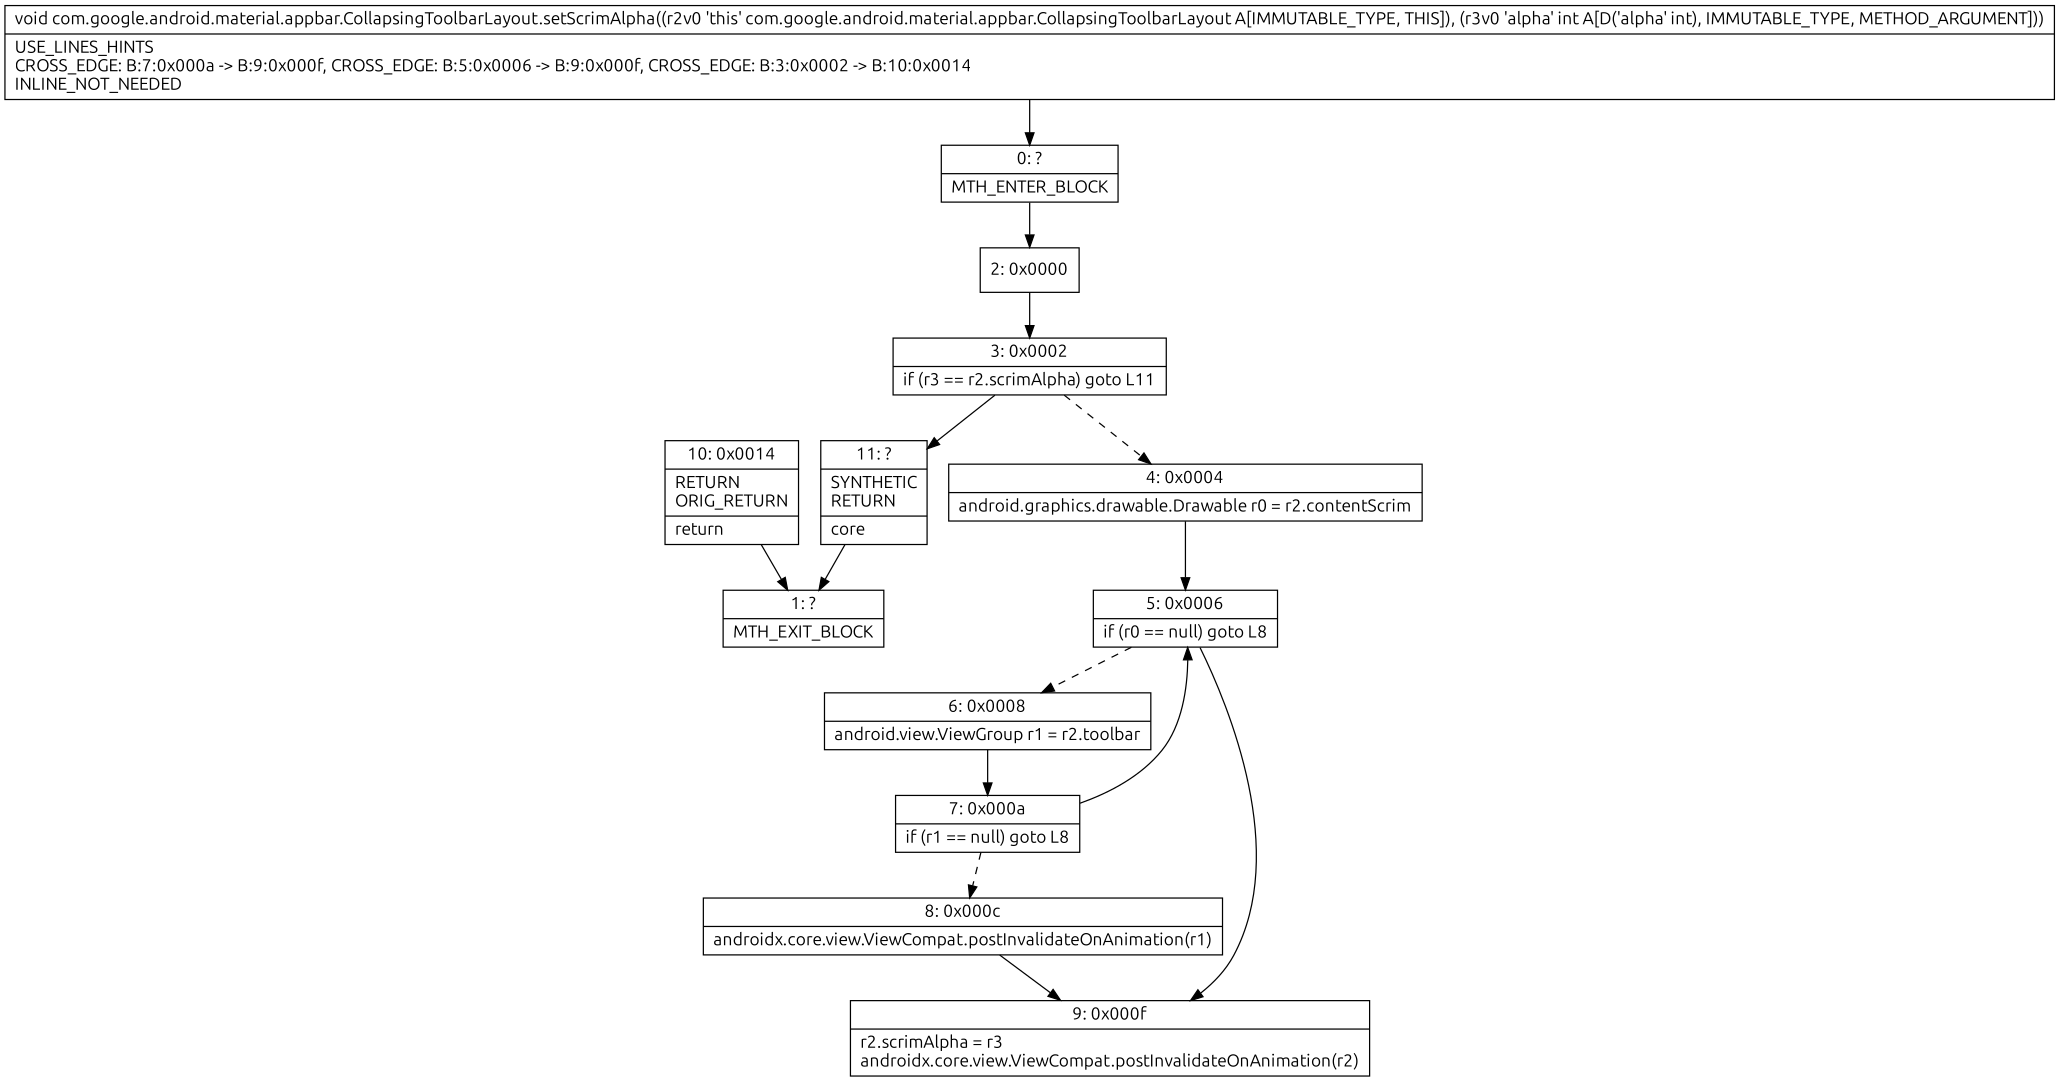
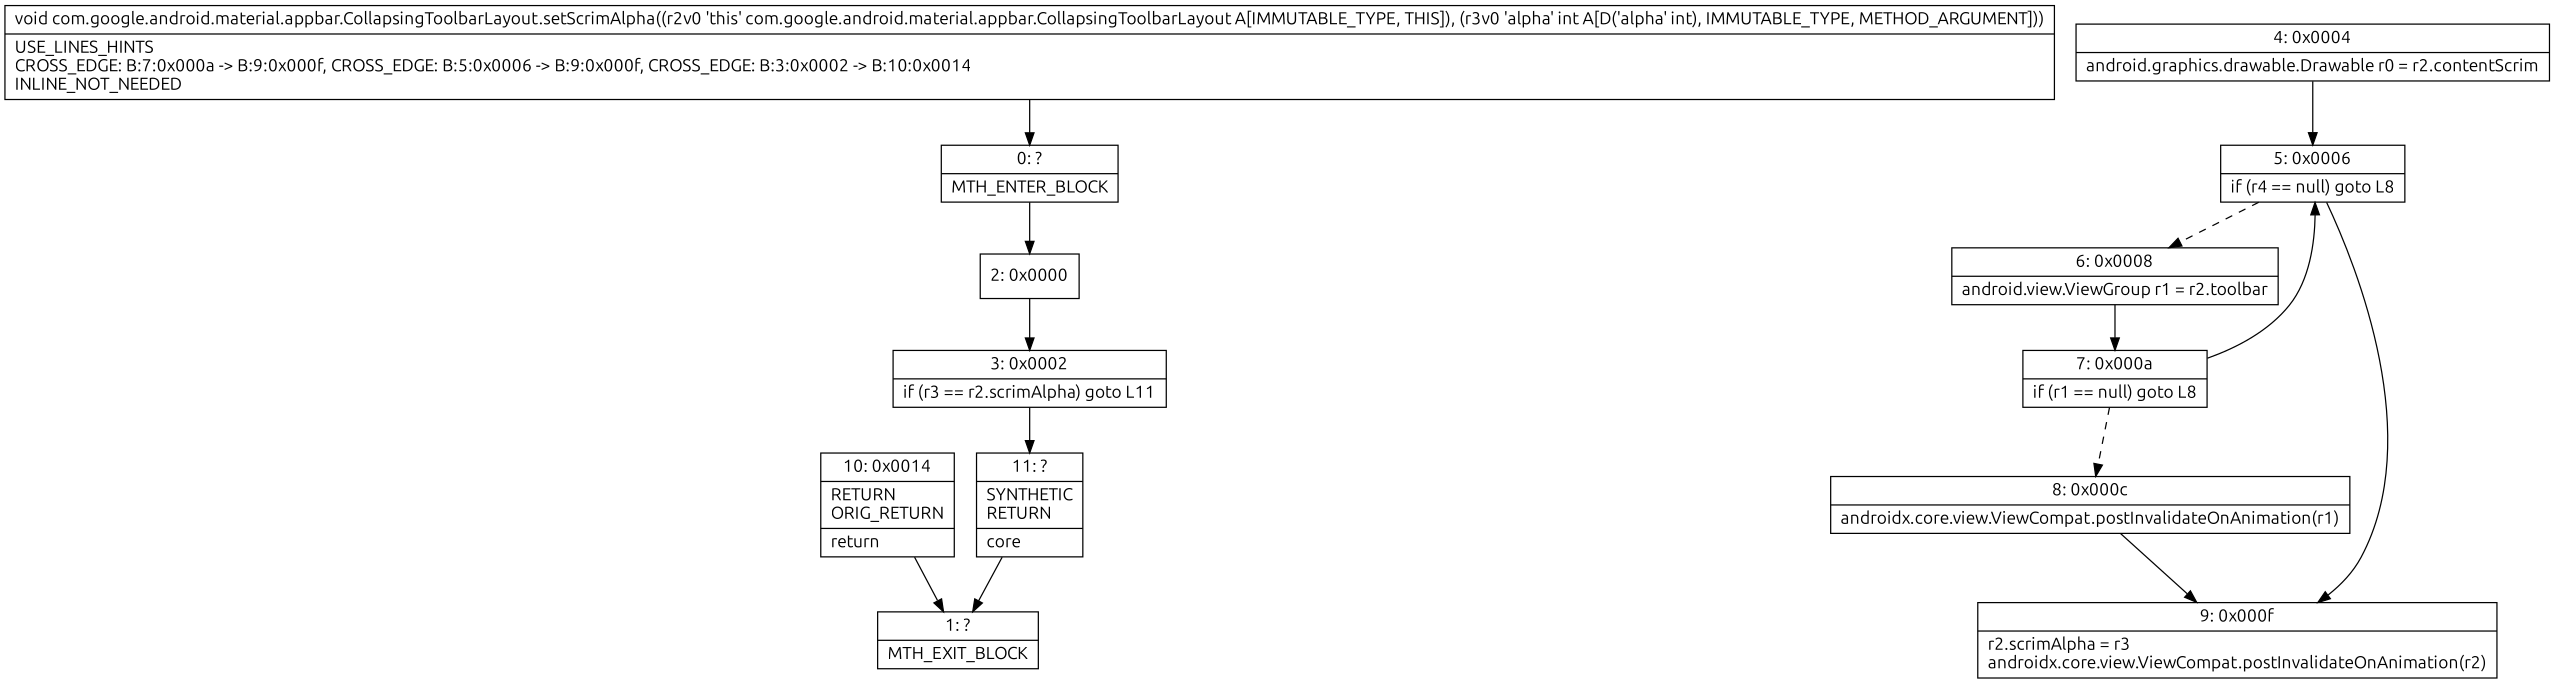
edge "3: 0x0002" -> "4: 0x0004": removed
node "5: 0x0006": text "if (r0 == null) goto L8" -> "if (r4 == null) goto L8"
